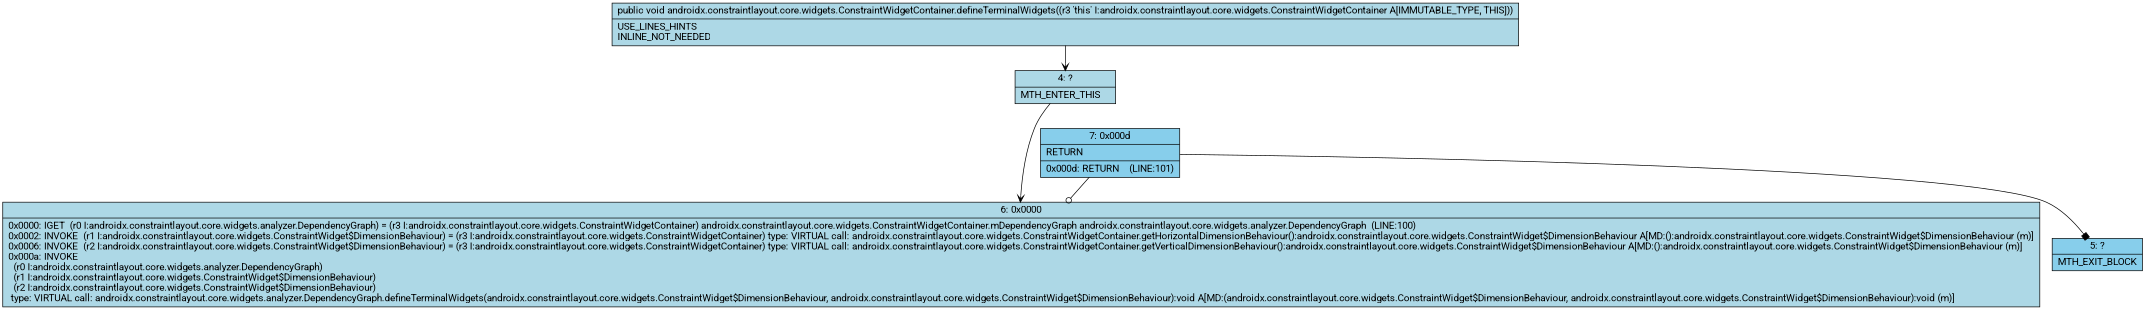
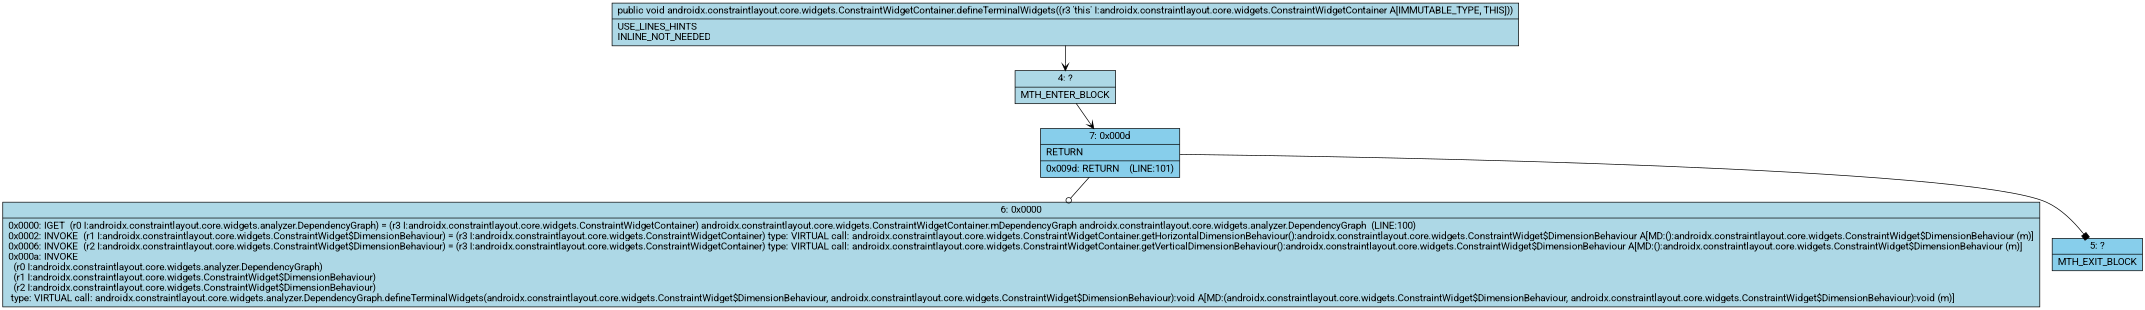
node "4: ?": text "MTH_ENTER_THIS" -> "MTH_ENTER_BLOCK"
edge "4: ?" -> "6: 0x0000": now "4: ?" -> "7: 0x000d"
node "7: 0x000d": text "0x000d: RETURN    (LINE:101)" -> "0x009d: RETURN    (LINE:101)"
